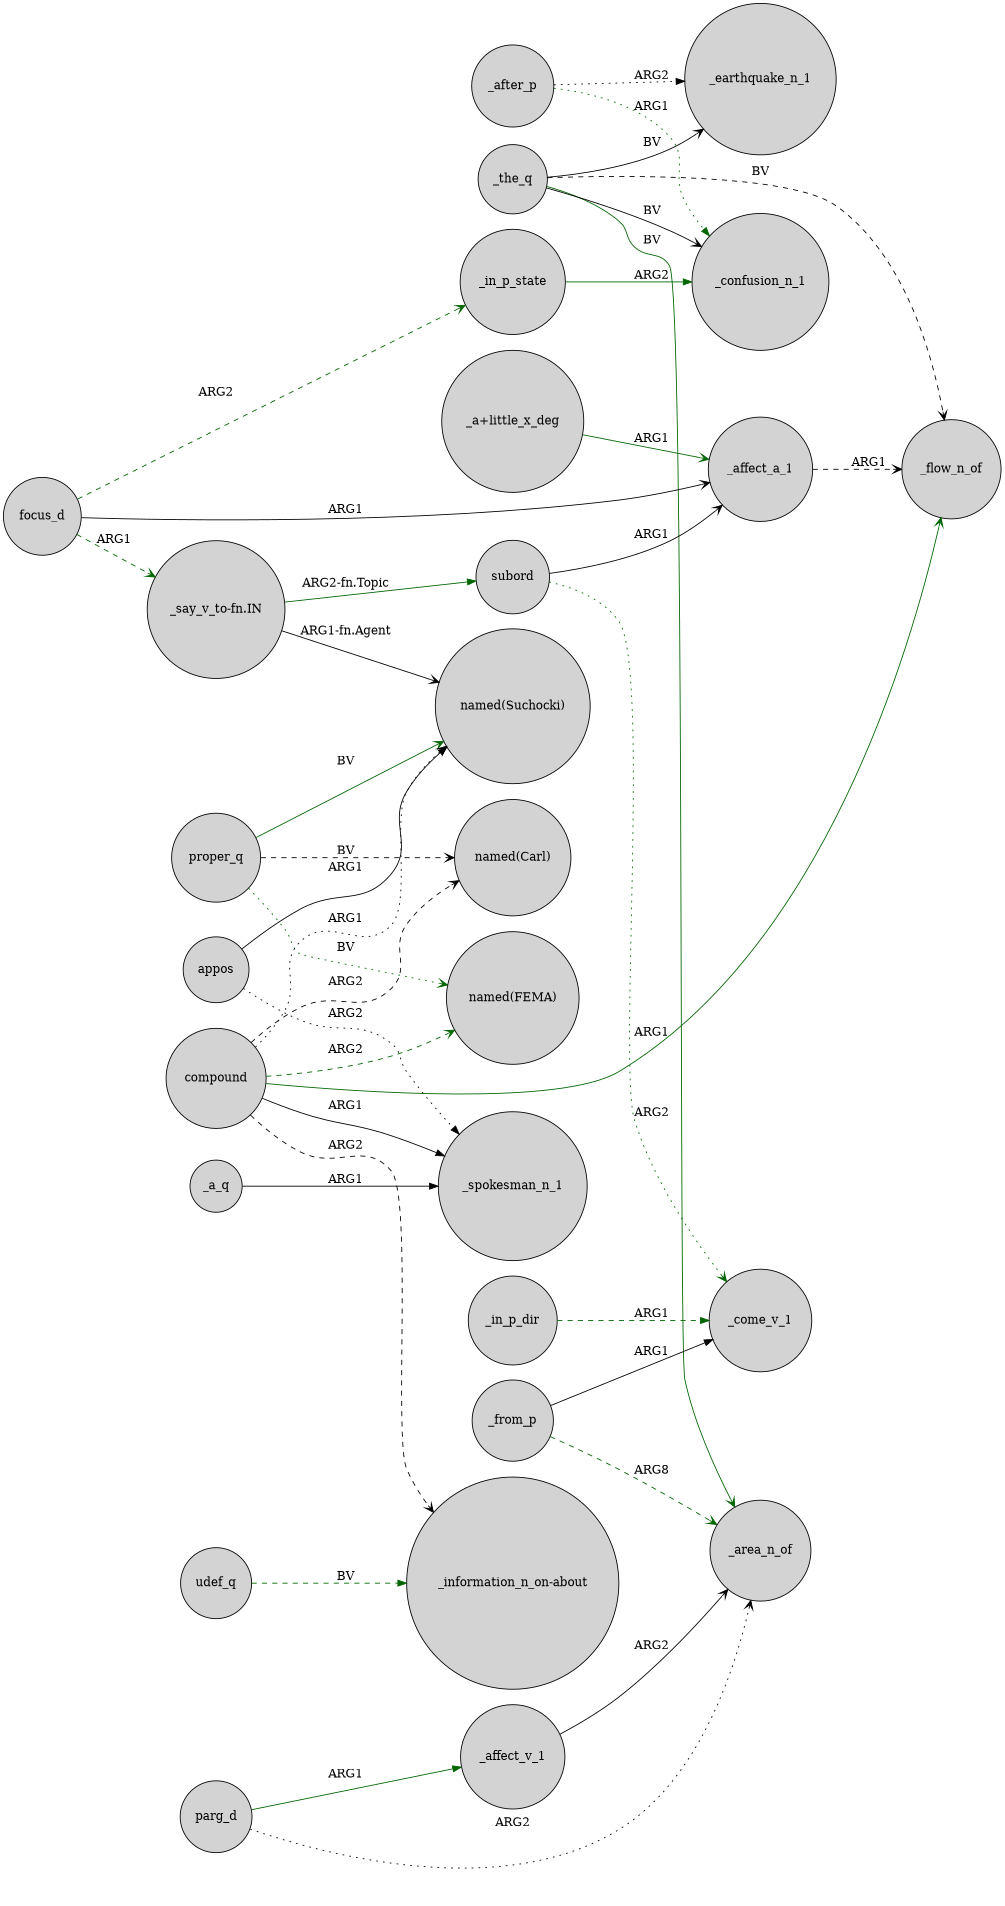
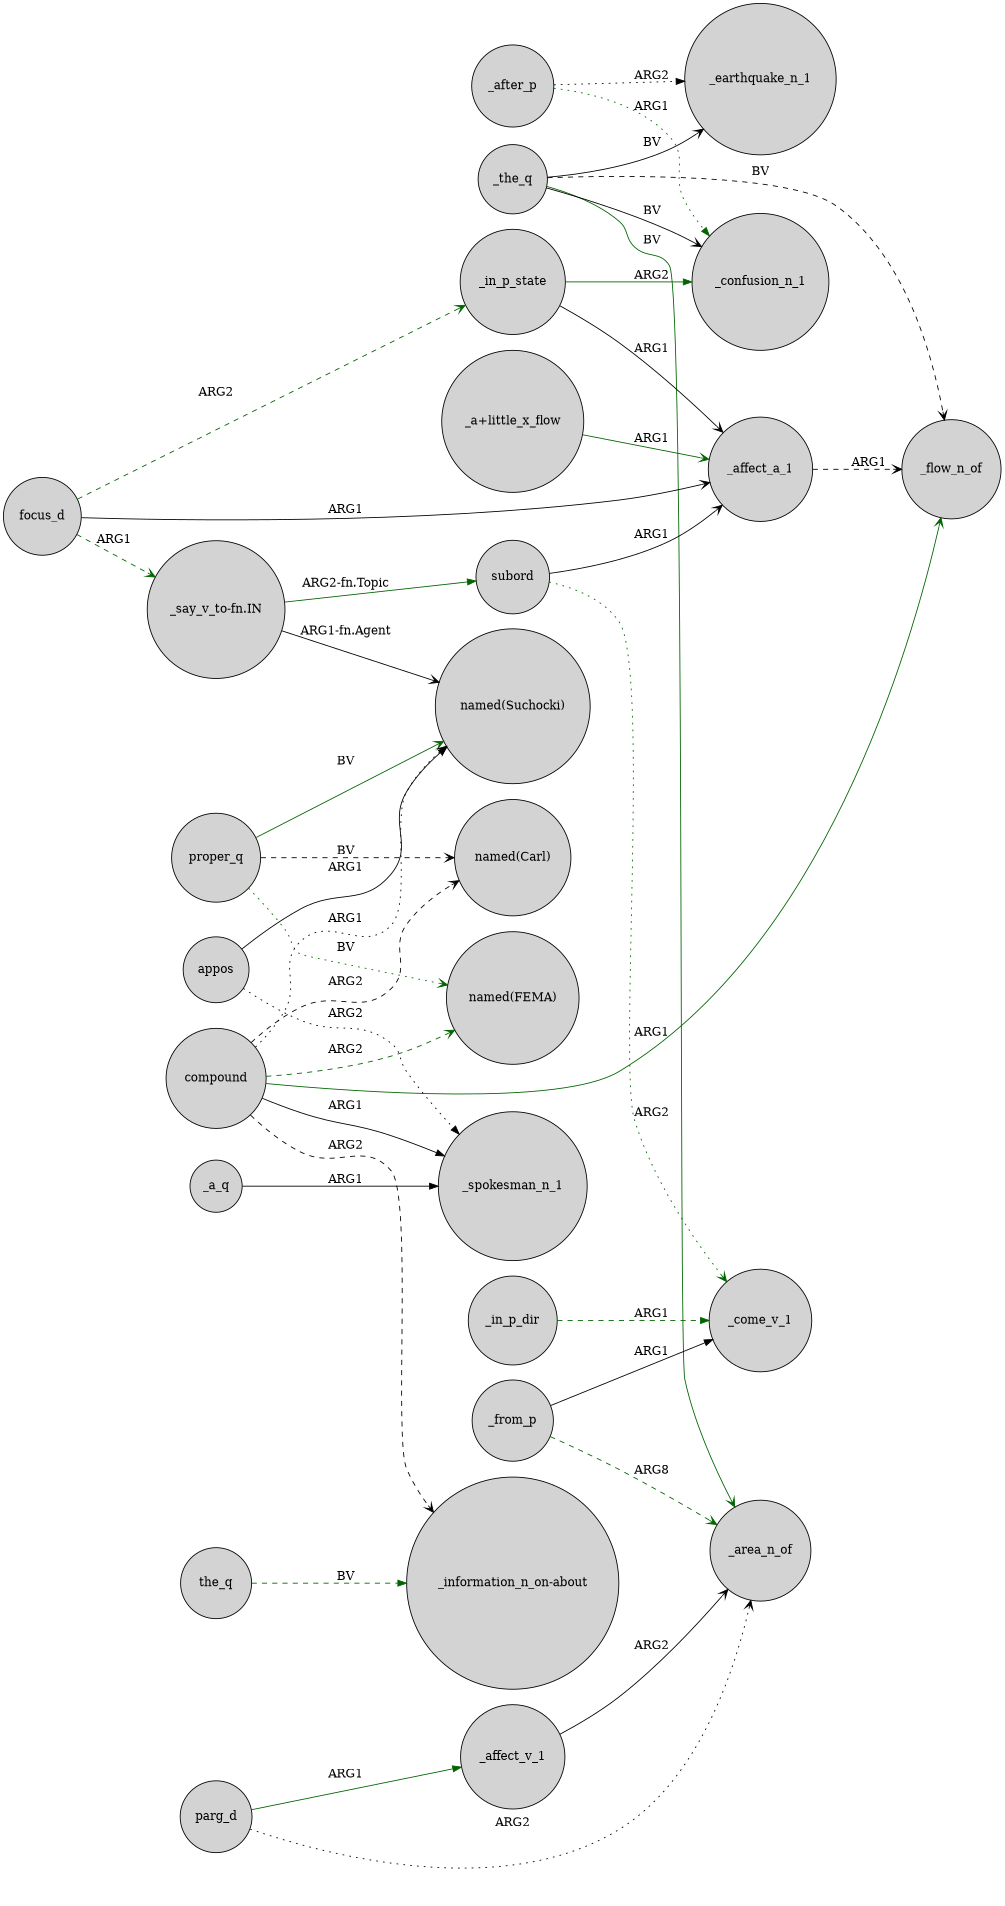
edge "_in_p_state" -> "_affect_a_1": added, label "ARG1"
node "_a+little_x_deg": label "_a+little_x_deg" -> "_a+little_x_flow"
node "udef_q": label "udef_q" -> "the_q"
